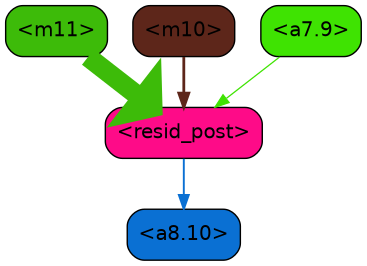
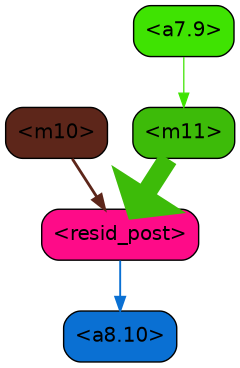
edge "<a7.9>" -> "<resid_post>": now "<a7.9>" -> "<m11>"
